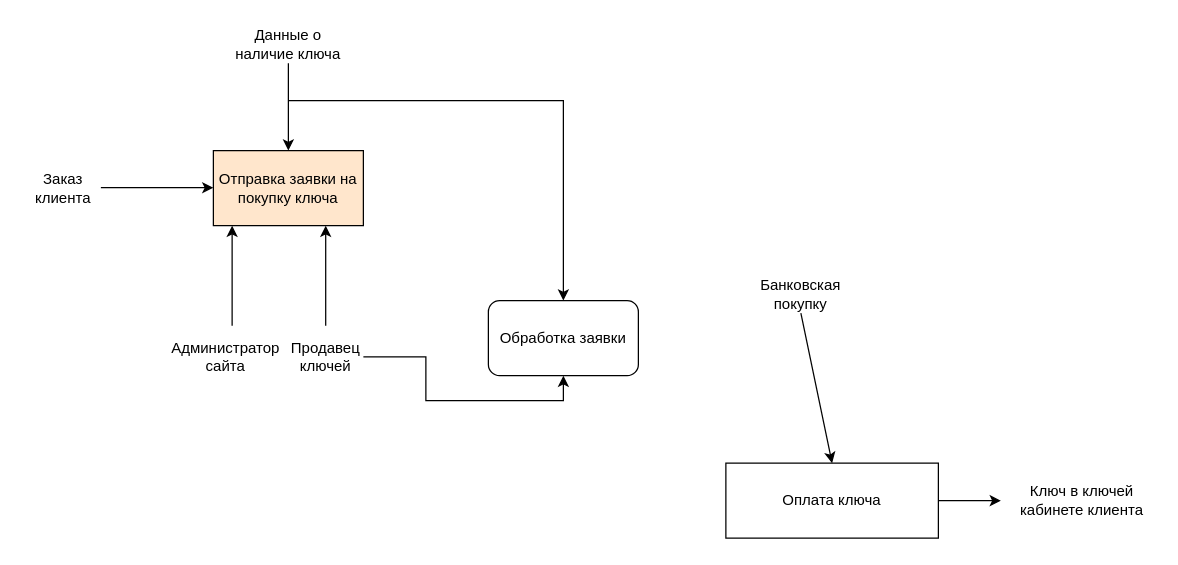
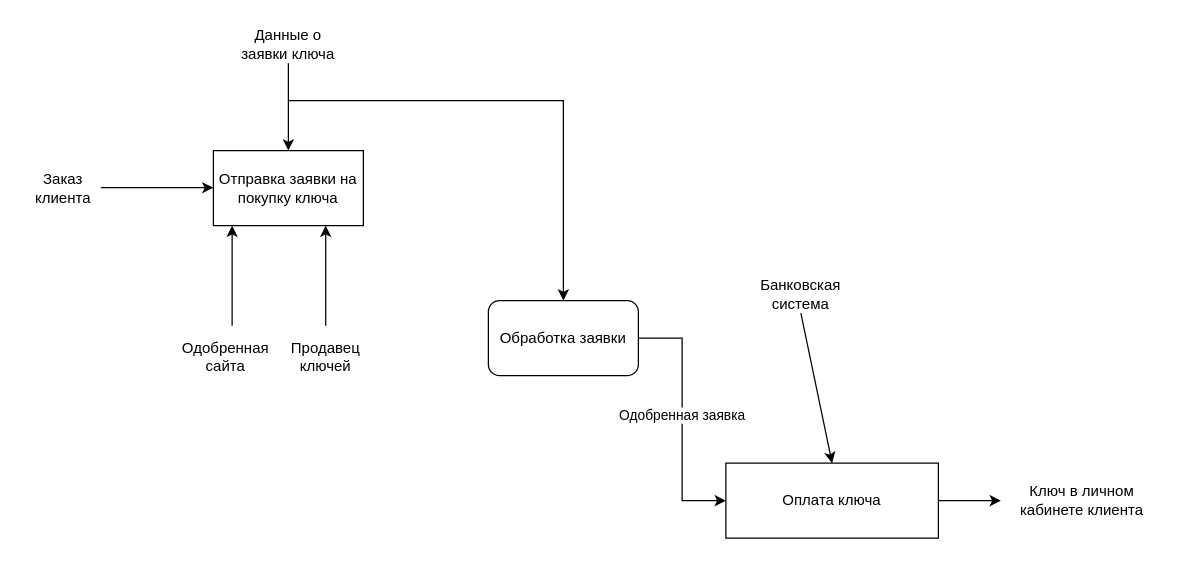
node "Данные о наличие ключа": label "Данные о наличие ключа" -> "Данные о заявки ключа"
node "Отправка заявки на покупку ключа": fillcolor #ffe6cc -> #ffffff
node "Банковская покупку": label "Банковская покупку" -> "Банковская система"
node "Администратор сайта": label "Администратор сайта" -> "Одобренная сайта"
edge "Продавец ключей" -> "Обработка заявки": removed
edge "Обработка заявки" -> "Оплата ключа": added, label "Одобренная заявка"
node "Ключ в ключей кабинете клиента": label "Ключ в ключей кабинете клиента" -> "Ключ в личном кабинете клиента"
